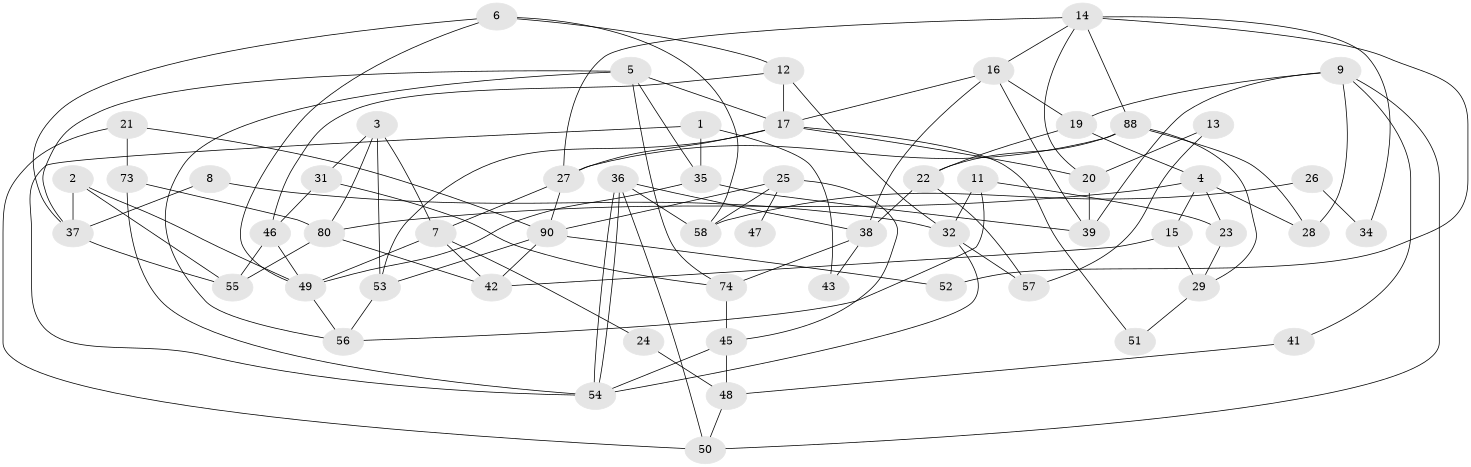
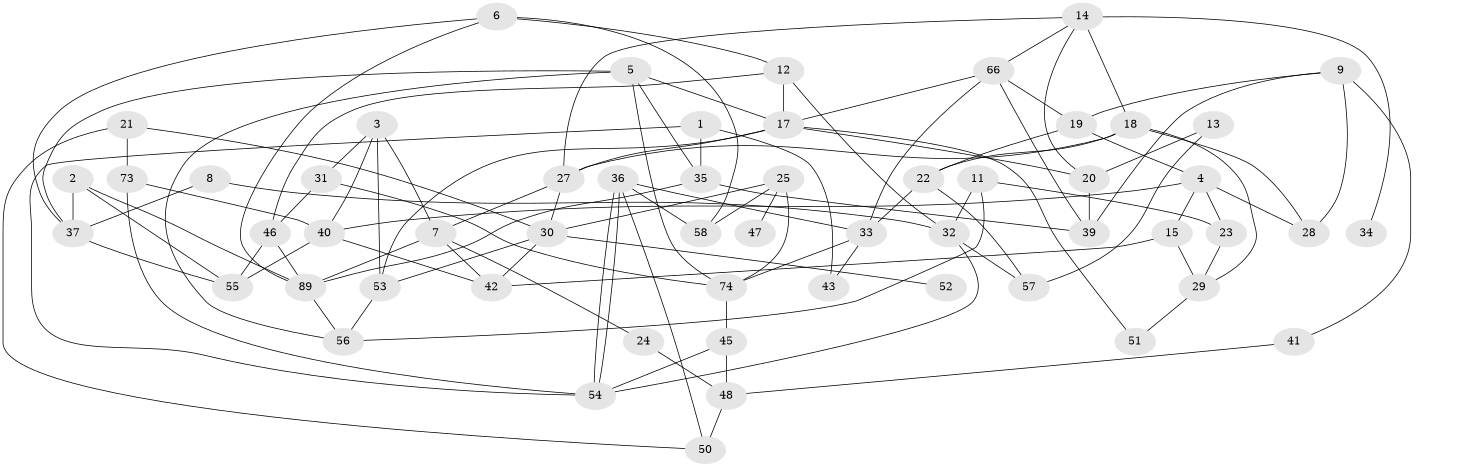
node "16": label "16" -> "66"
node "88": label "88" -> "18"
node "26": removed
edge "14" -- "52": removed
node "80": label "80" -> "40"
node "90": label "90" -> "30"
node "38": label "38" -> "33"
edge "25" -- "45": now "25" -- "74"
node "49": label "49" -> "89"
edge "9" -- "50": removed
